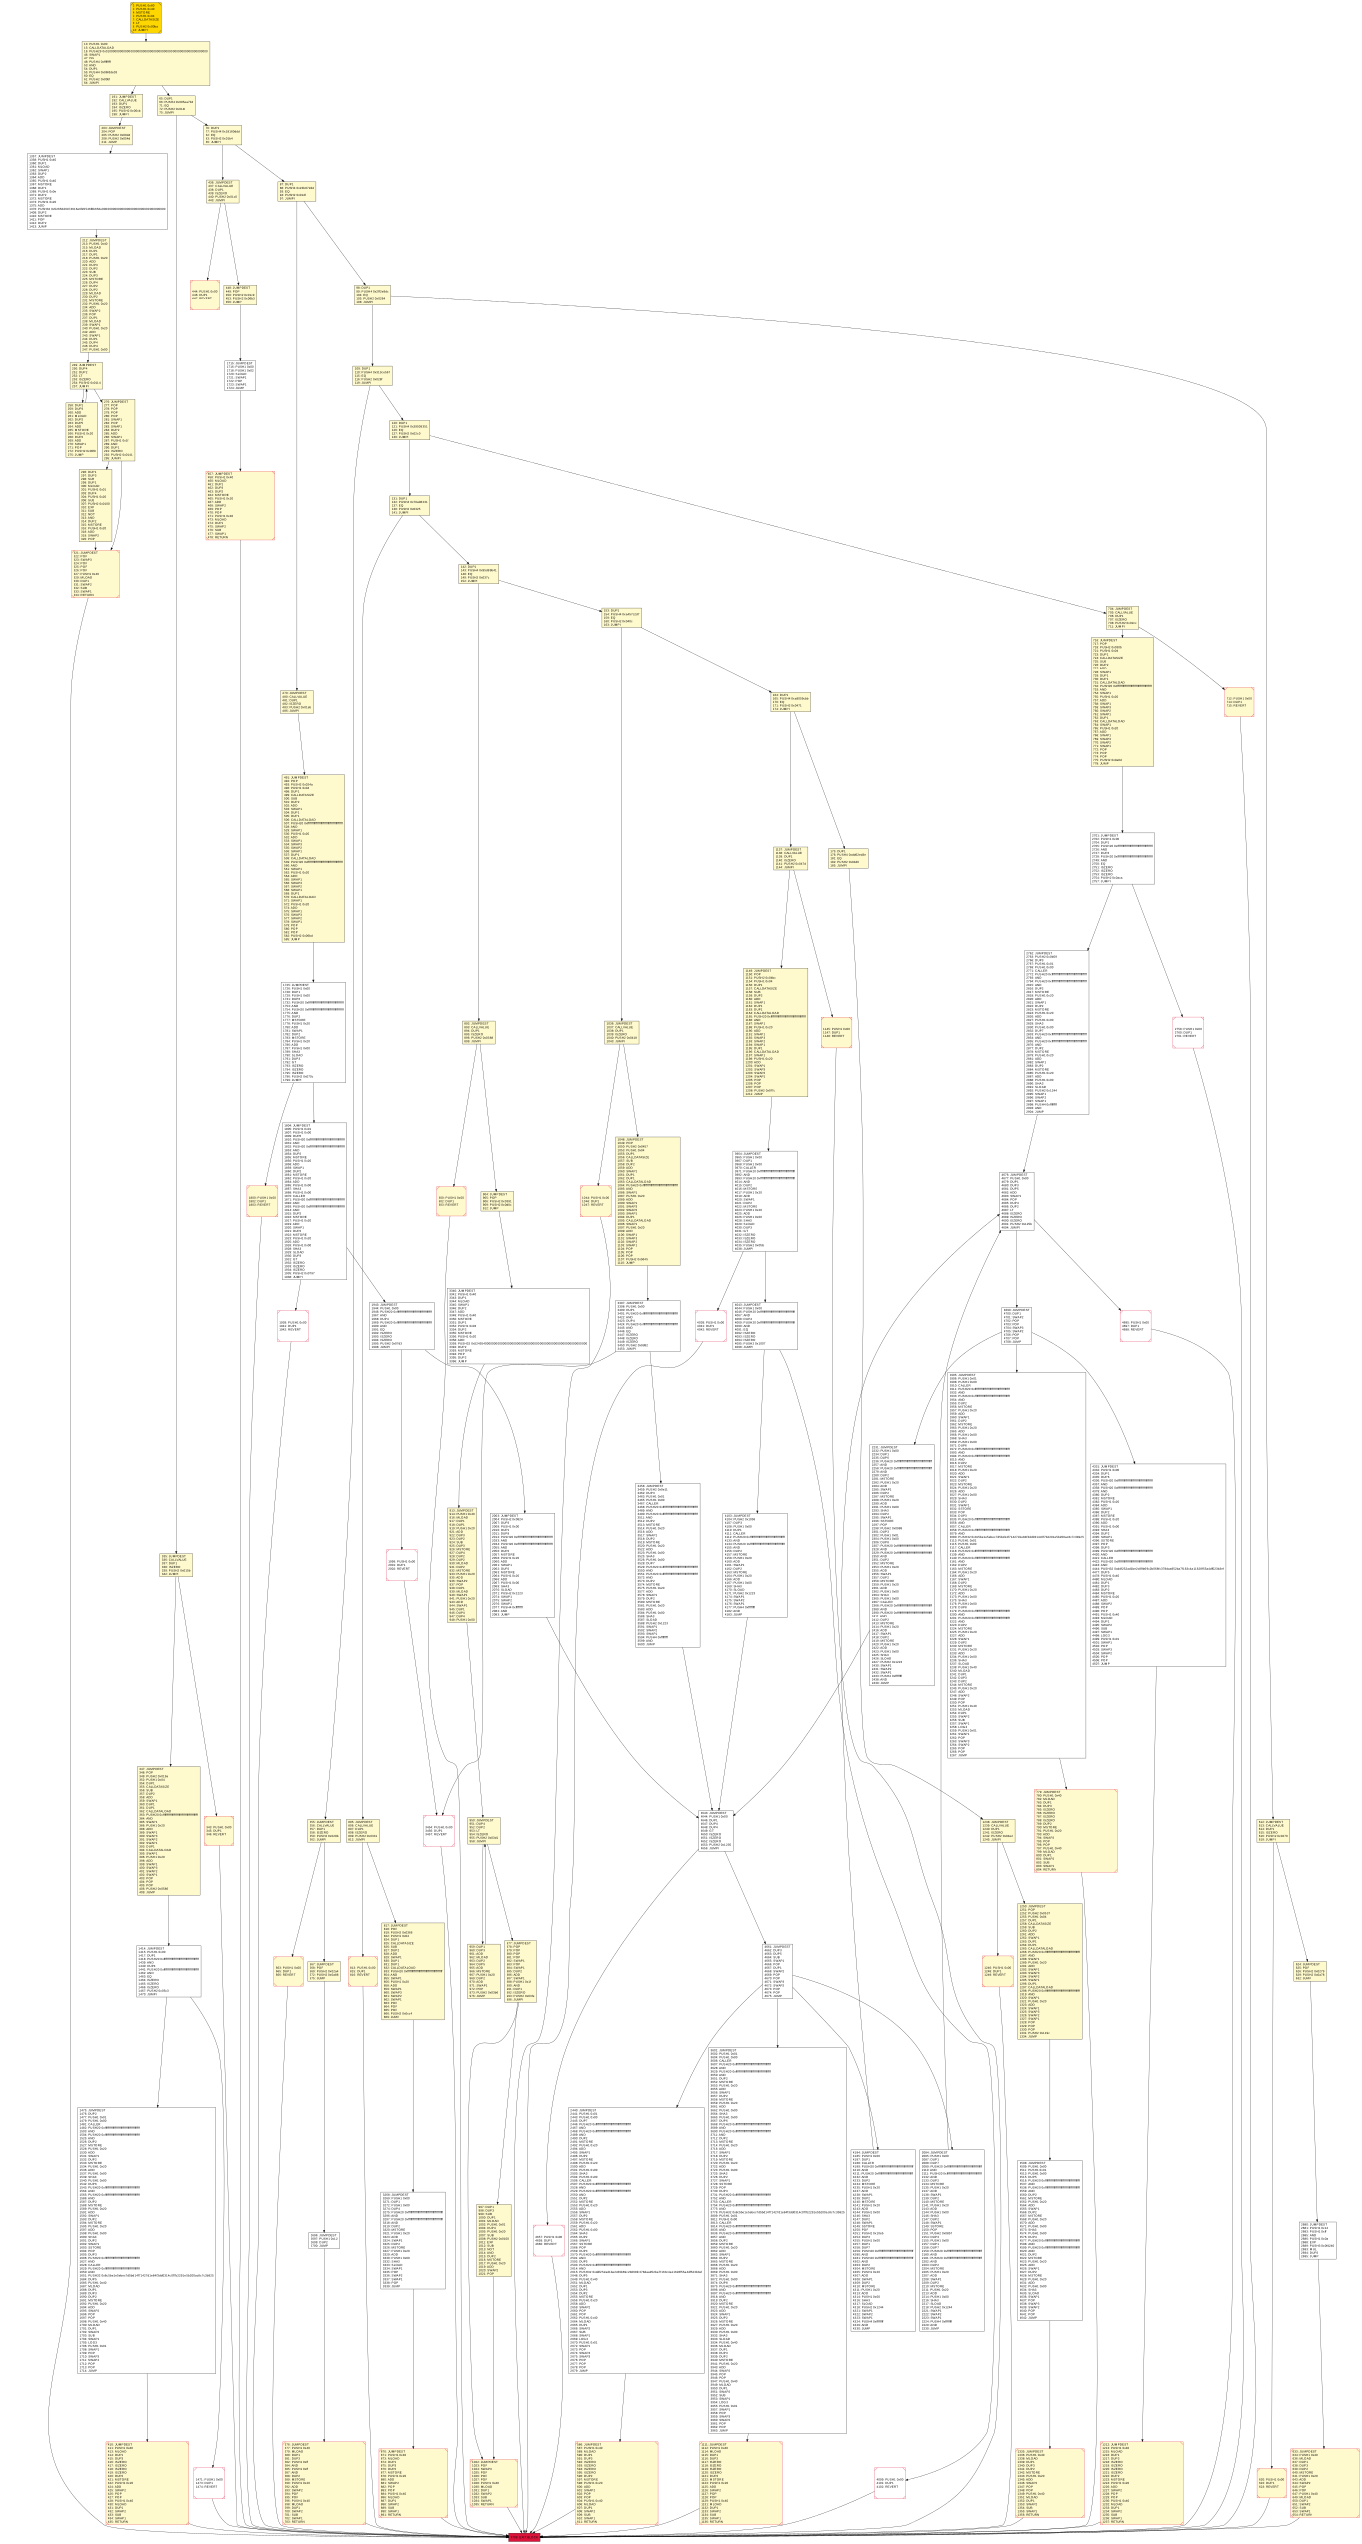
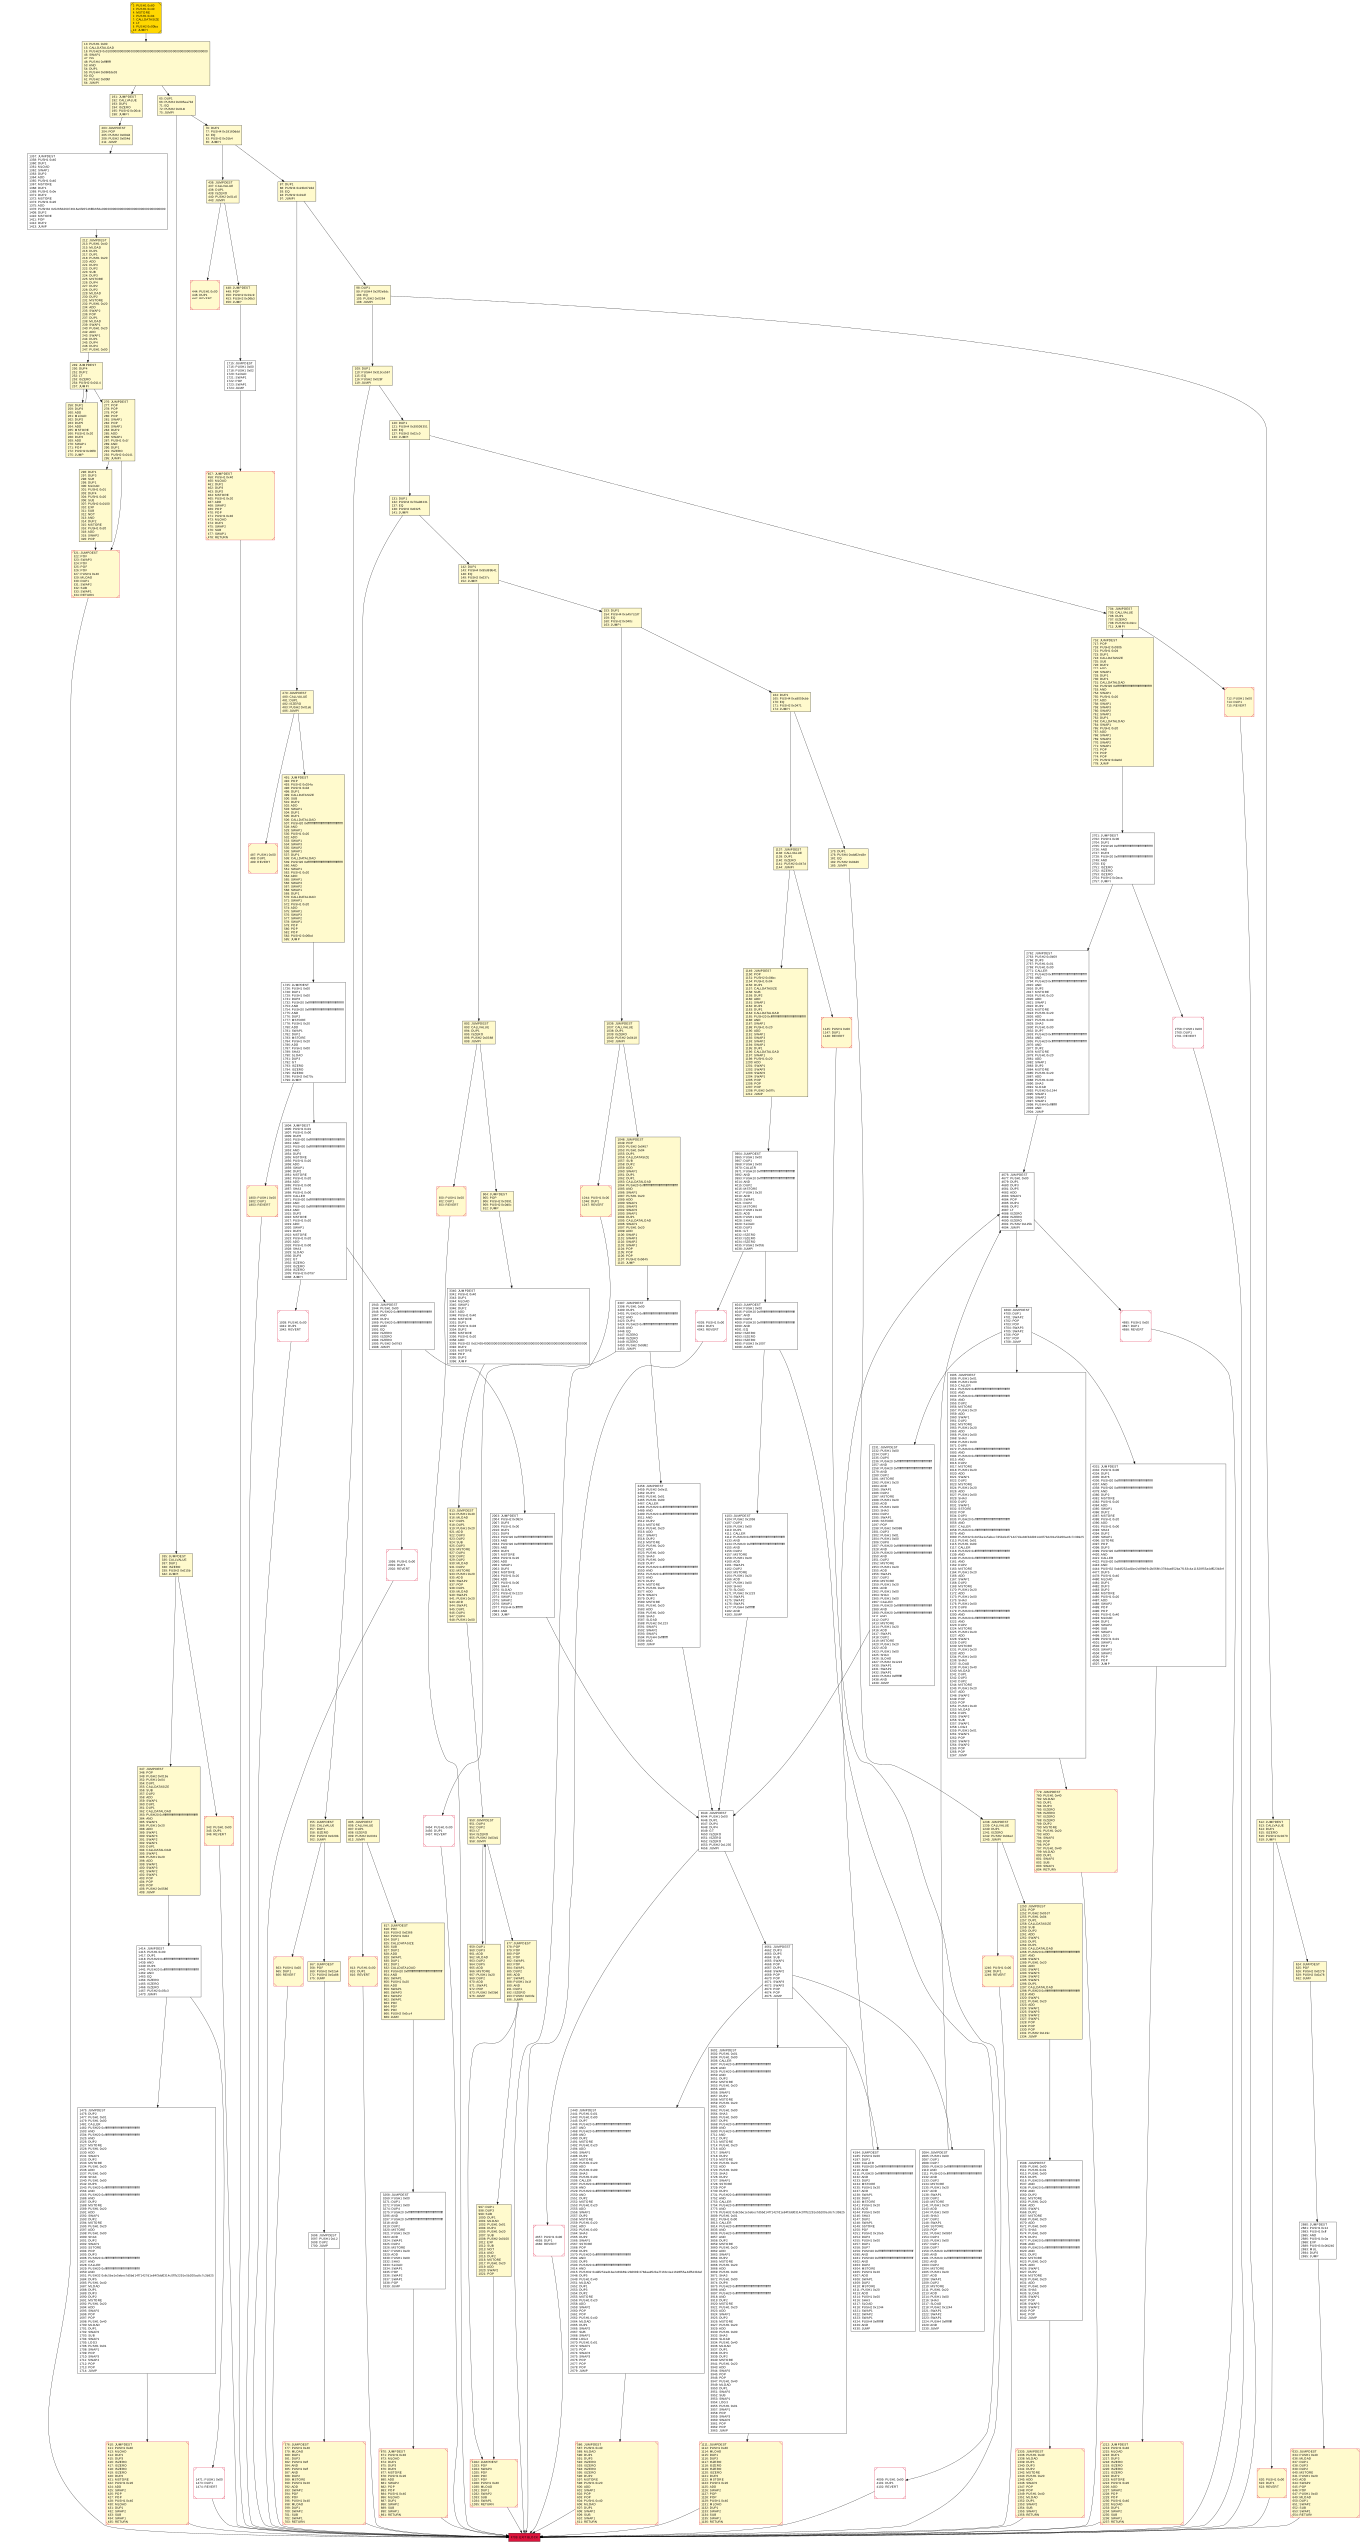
node "487: PUSH1 0x00 489: DUP1 490: REVERT": added
edge "1999: PUSH1 0x00 2001: DUP1 2002: REVERT" -> "3454: PUSH1 0x00 3456: DUP1 3457: REVERT": now "1999: PUSH1 0x00 2001: DUP1 2002: REVERT" -> "4709: EXIT BLOCK"
